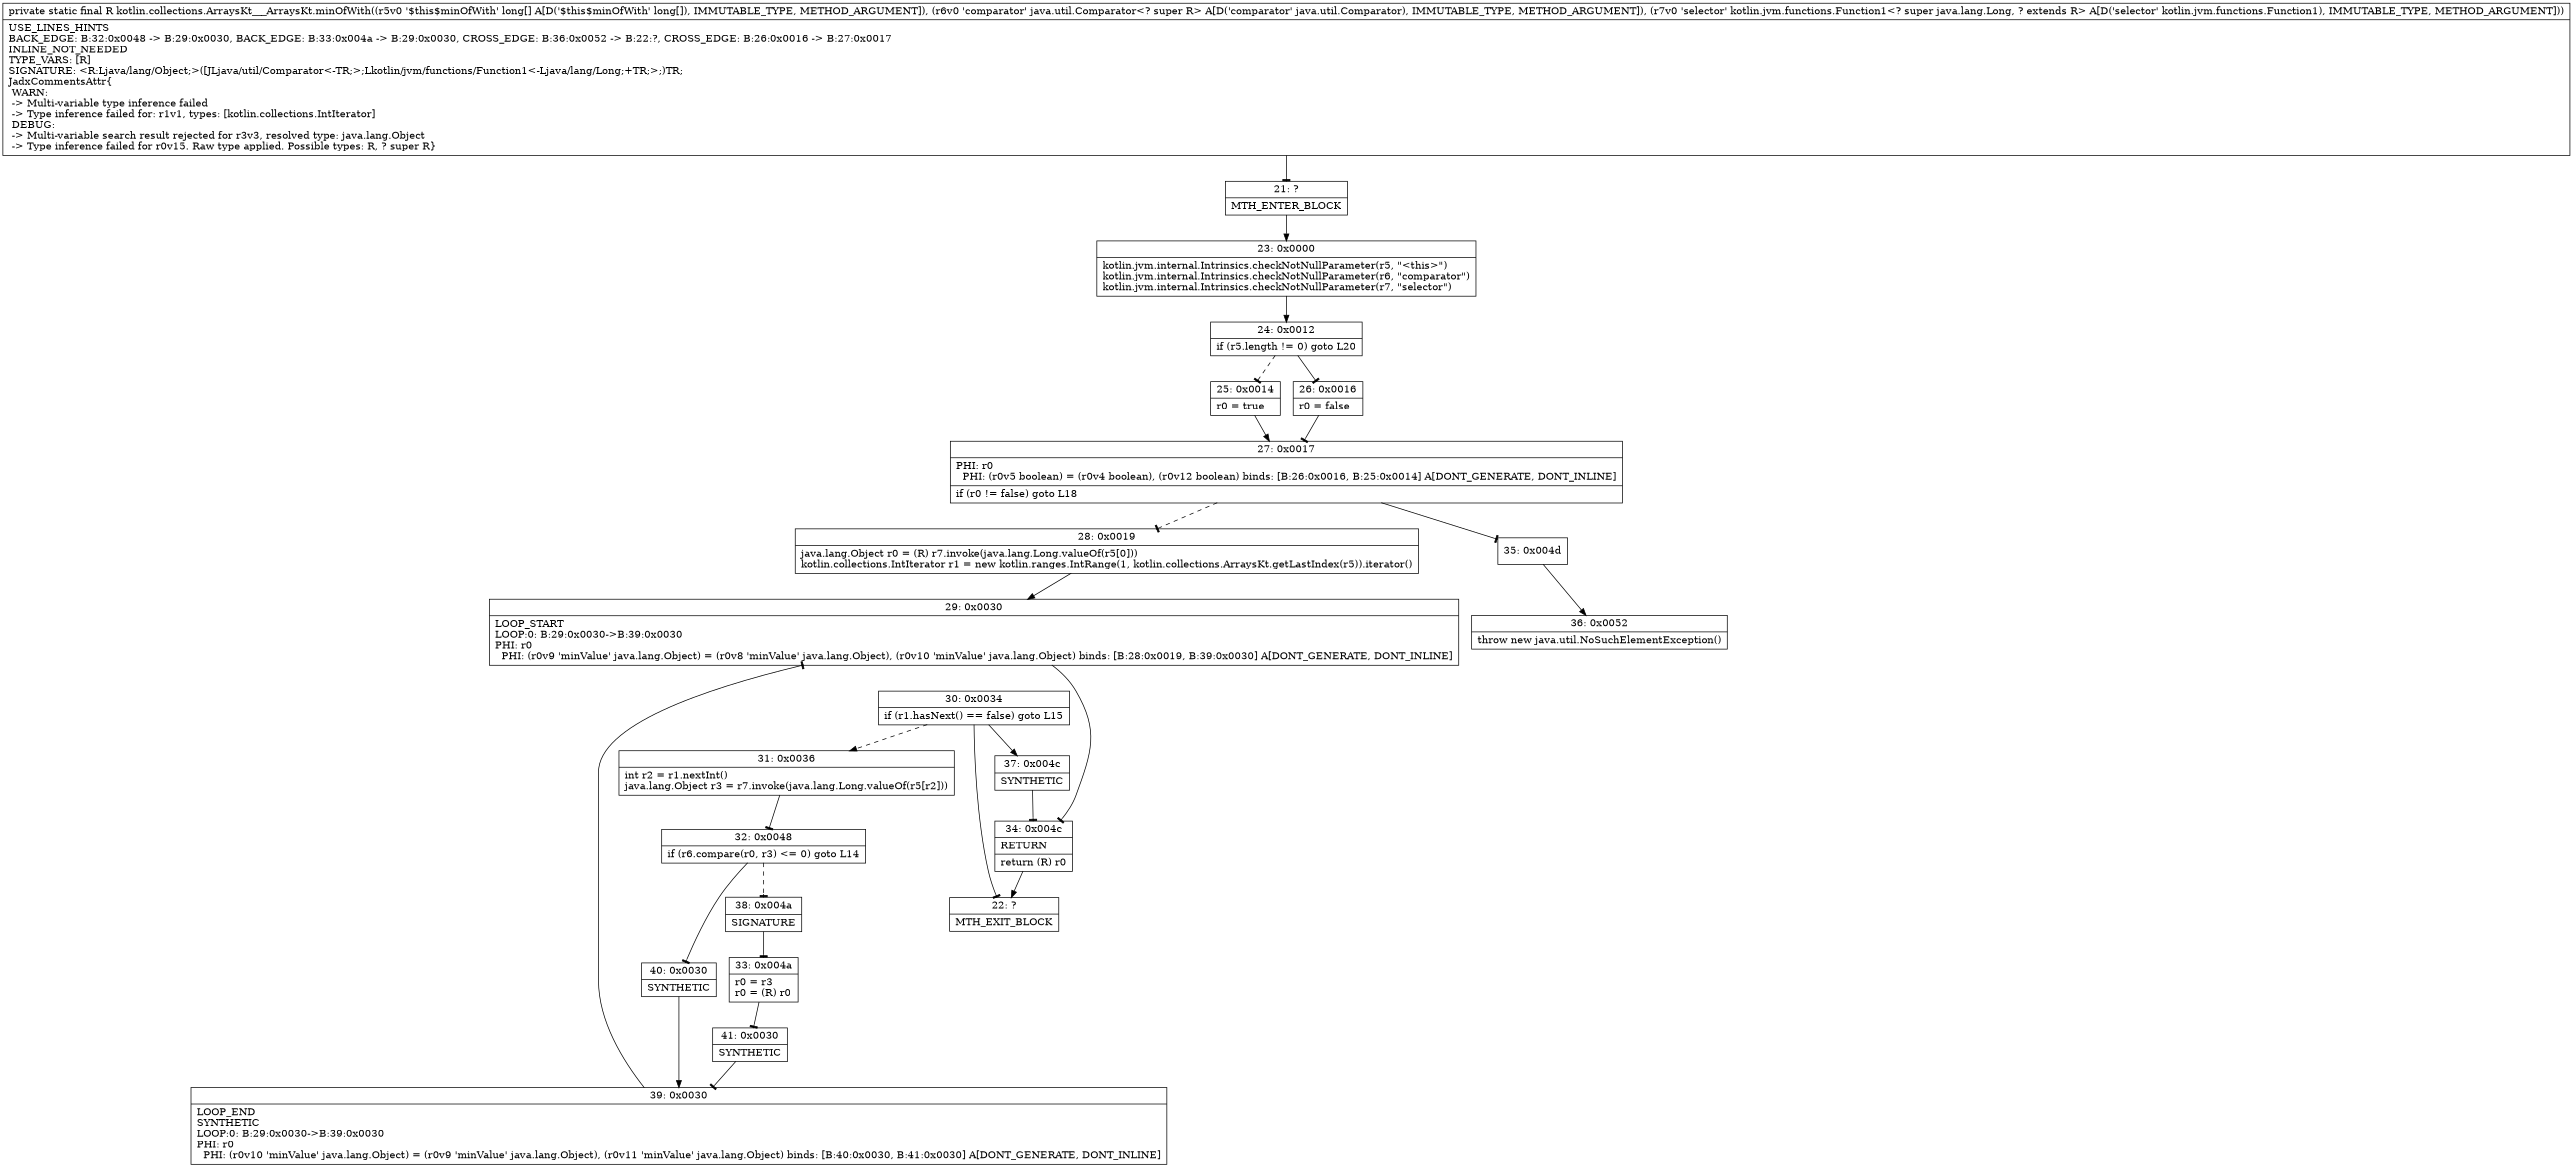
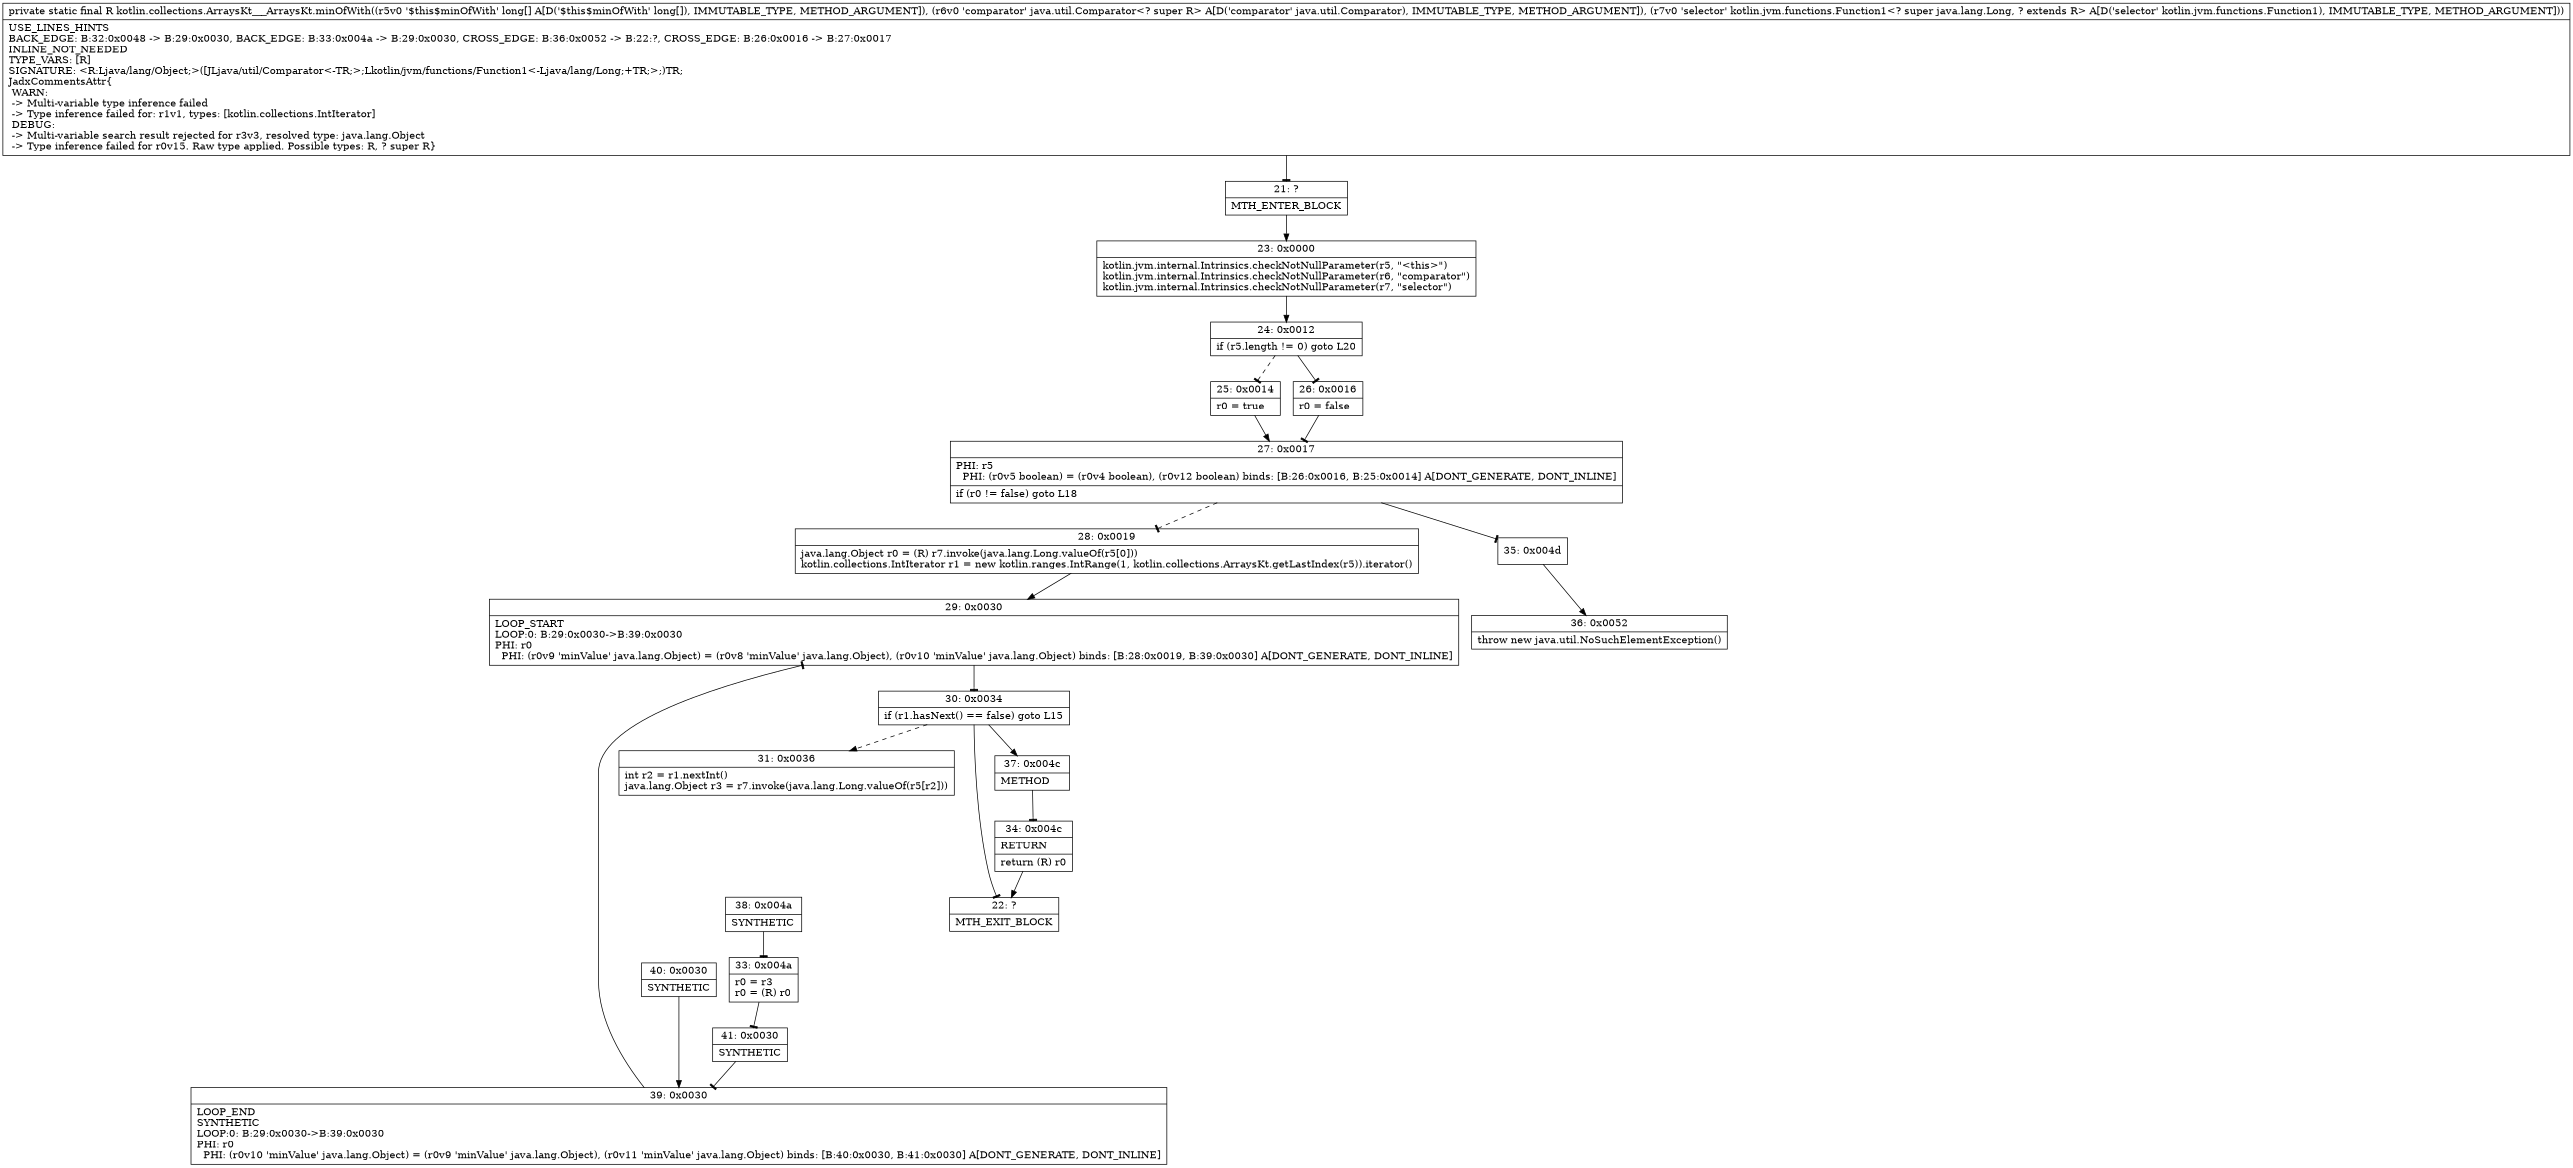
node "27: 0x0017": text "PHI: r0" -> "PHI: r5"
edge "29: 0x0030" -> "34: 0x004c": now "29: 0x0030" -> "30: 0x0034"
node "37: 0x004c": text "SYNTHETIC" -> "METHOD"
node "32: 0x0048": removed
node "38: 0x004a": text "SIGNATURE" -> "SYNTHETIC"
